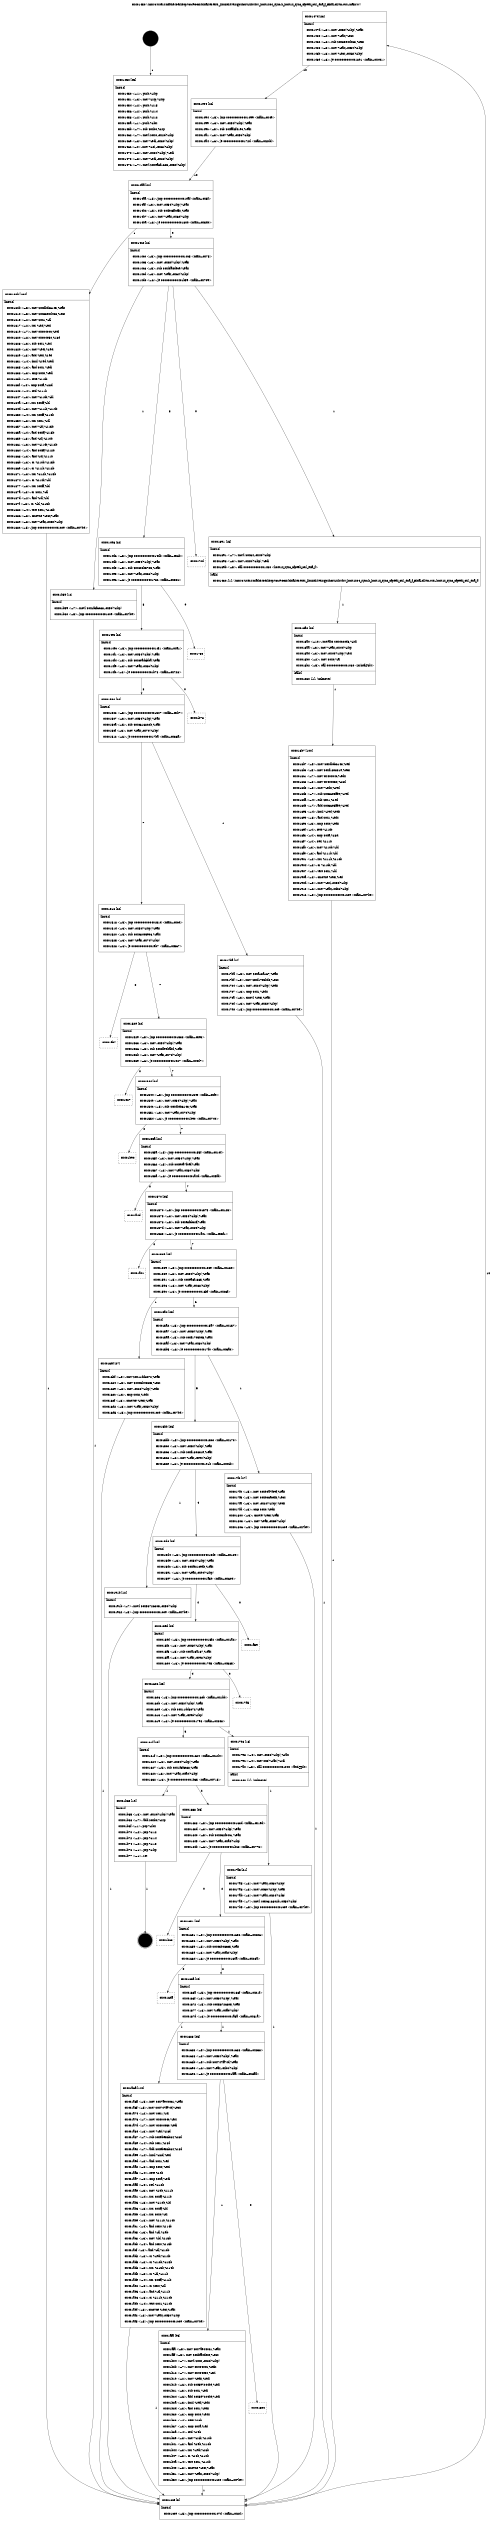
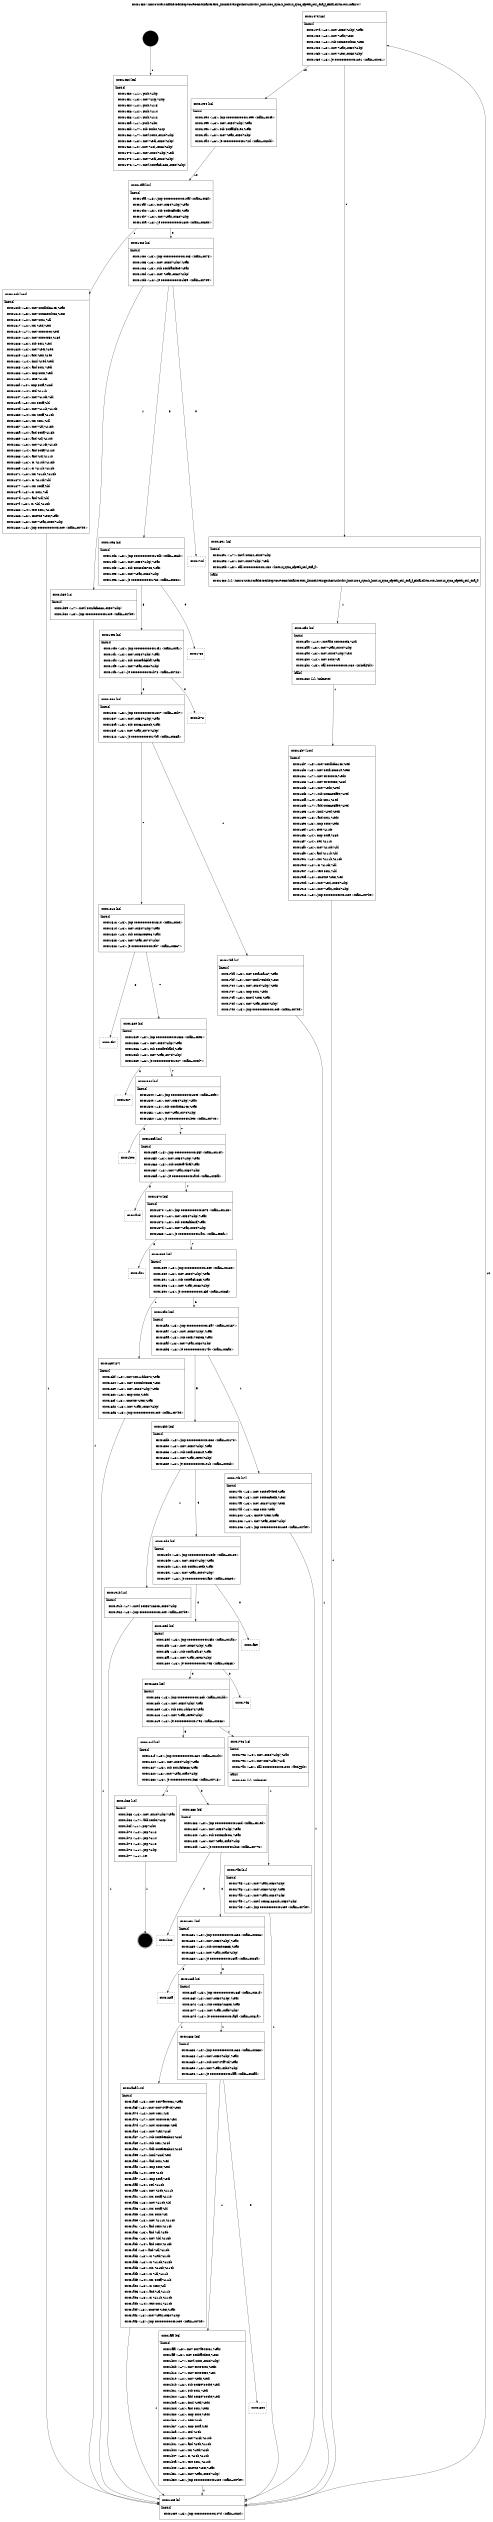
edge "0x4014c0 [22]" -> "0x401891 [15]": now "0x40147d [23]" -> "0x401891 [15]"
